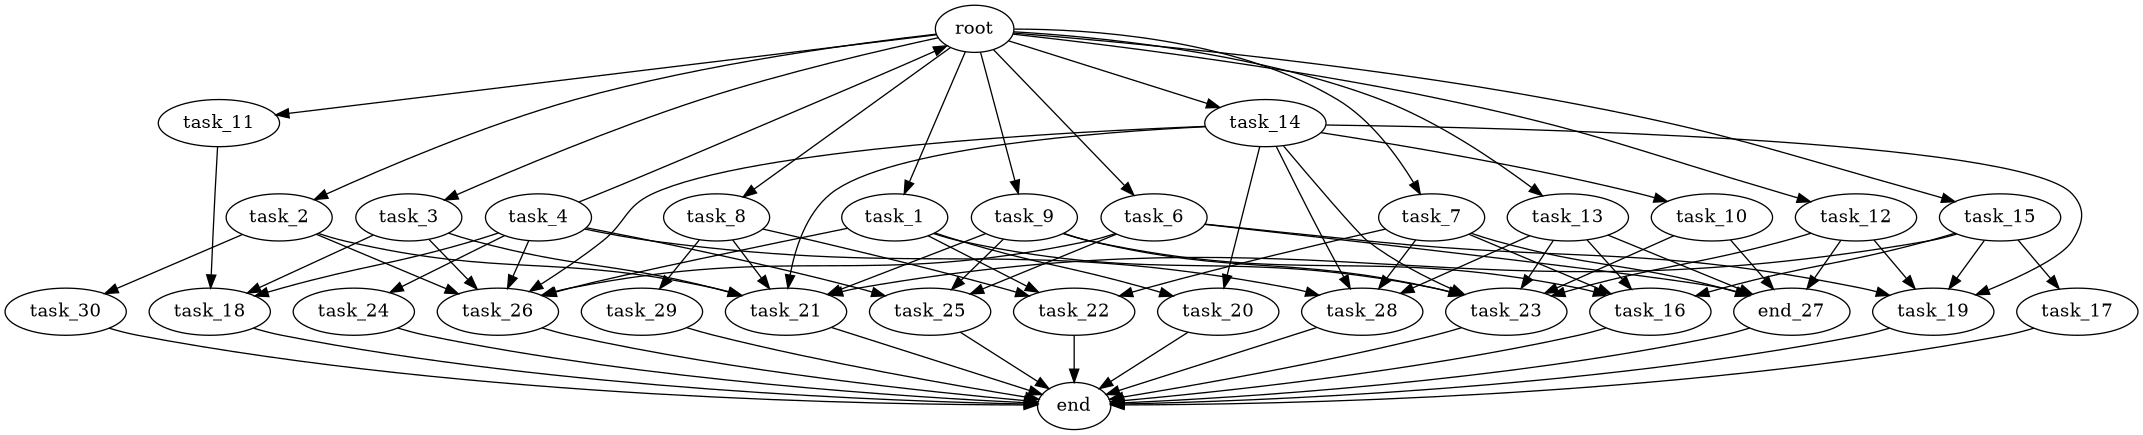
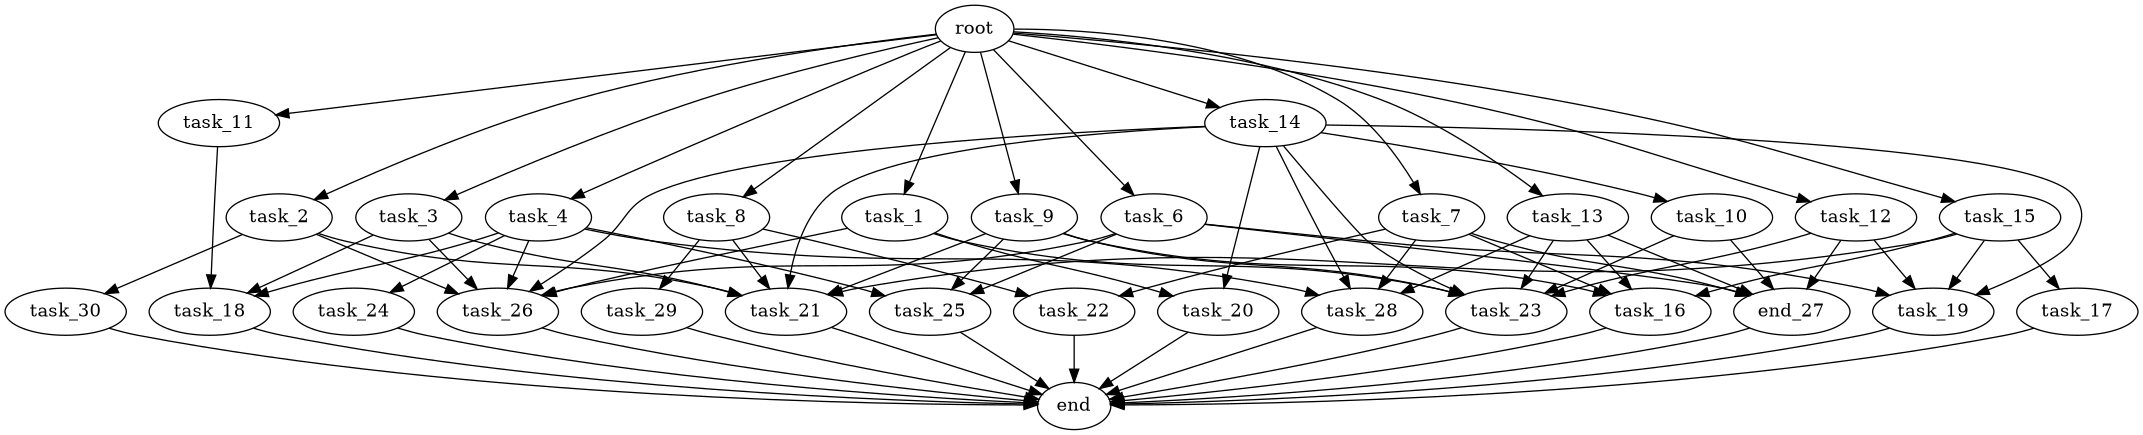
edge "task_4" -> "root": reversed
edge "task_1" -> "task_22": removed
